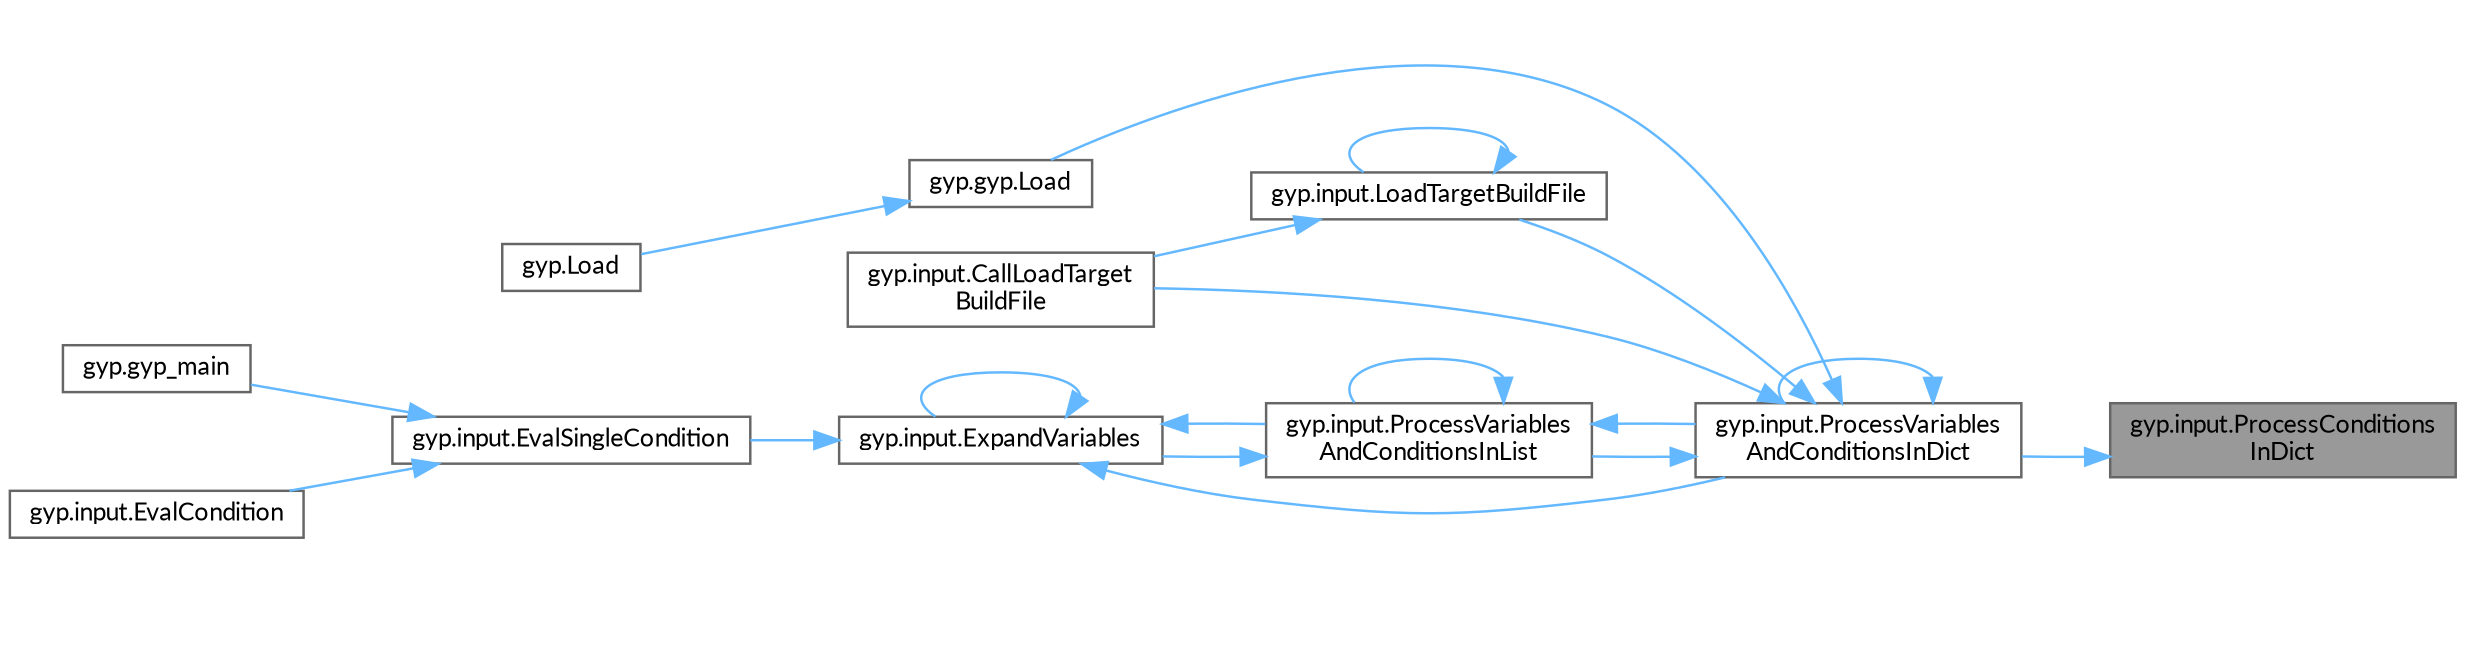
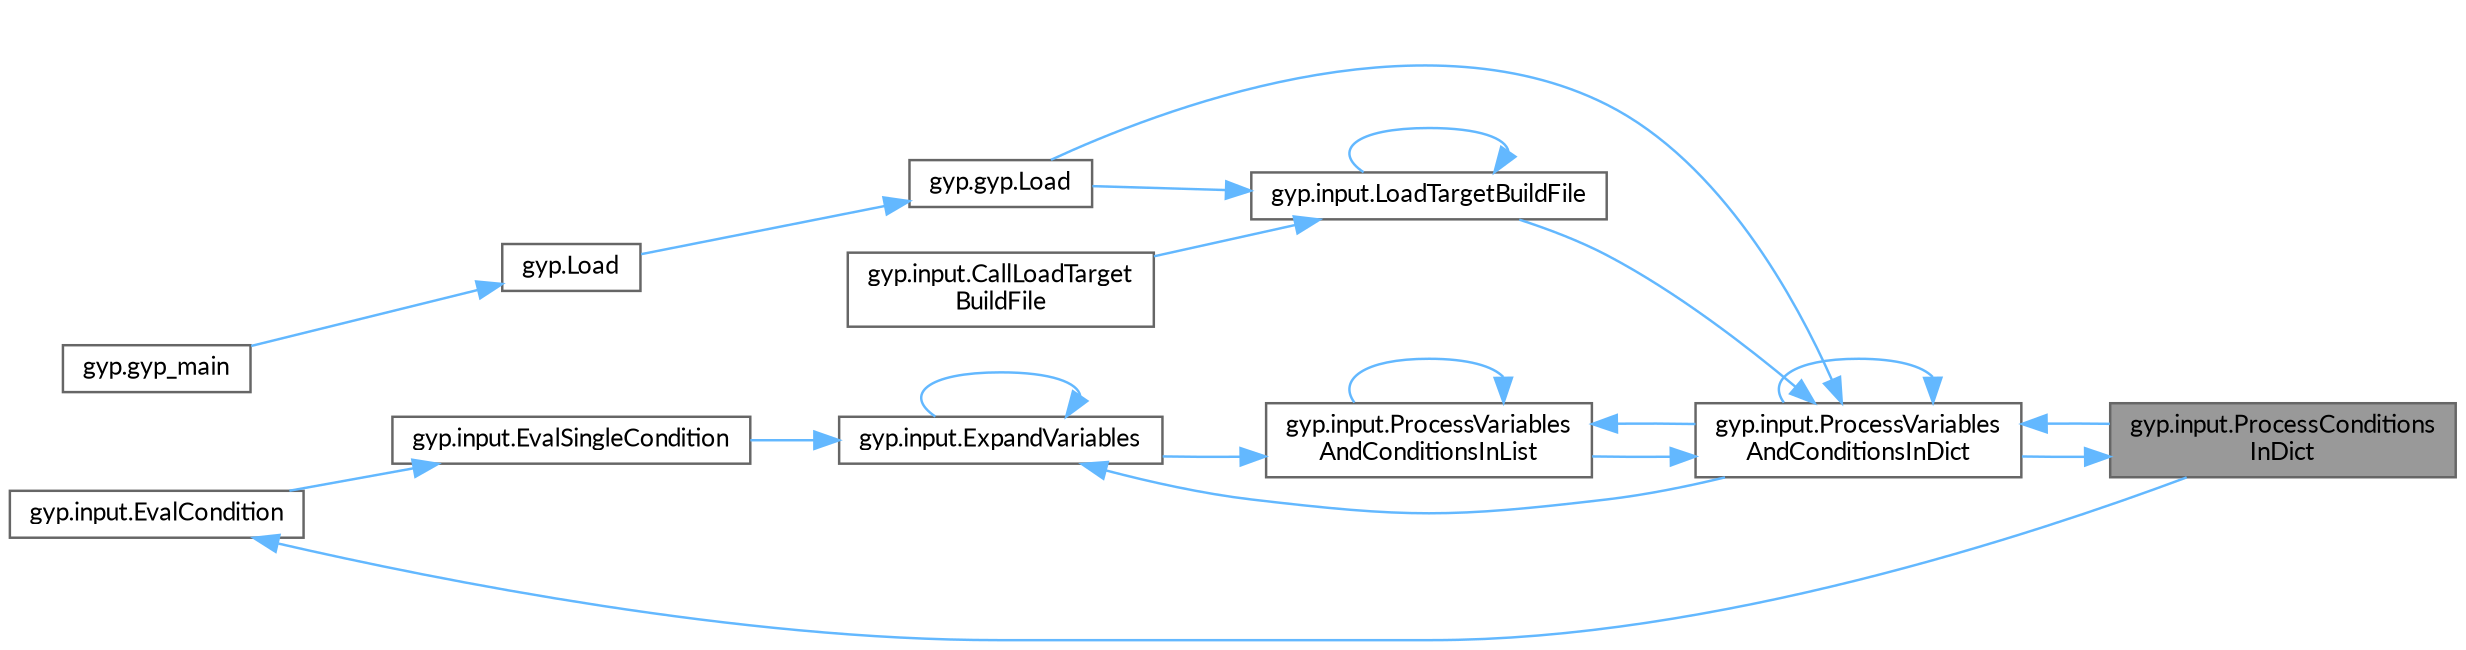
edge "gyp.gyp.Load" -> "gyp.input.LoadTargetBuildFile": added
edge "gyp.input.CallLoadTarget BuildFile" -> "gyp.input.ProcessVariables AndConditionsInDict": now "gyp.input.ProcessConditions InDict" -> "gyp.input.ProcessVariables AndConditionsInDict"
edge "gyp.gyp_main" -> "gyp.input.EvalSingleCondition": now "gyp.gyp_main" -> "gyp.Load"
edge "gyp.input.ProcessVariables AndConditionsInList" -> "gyp.input.ExpandVariables": removed
edge "gyp.input.ProcessConditions InDict" -> "gyp.input.EvalCondition": added
